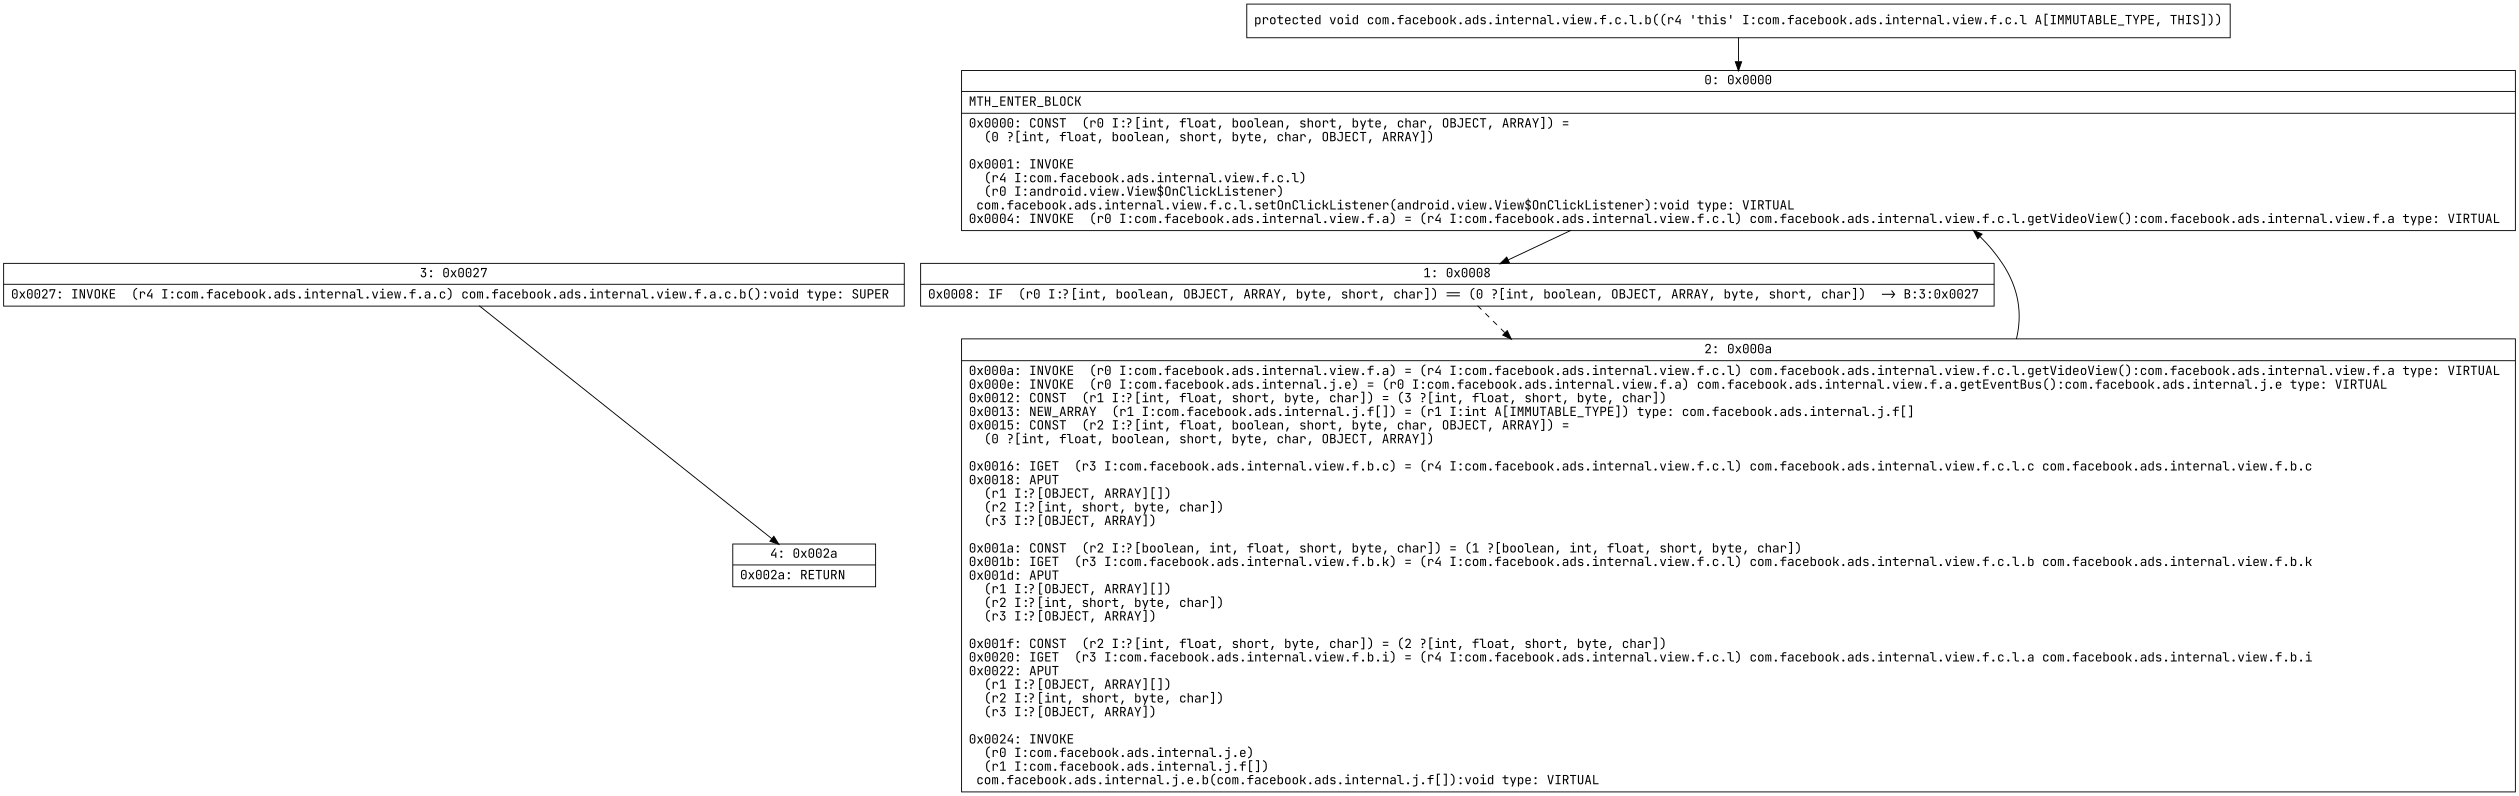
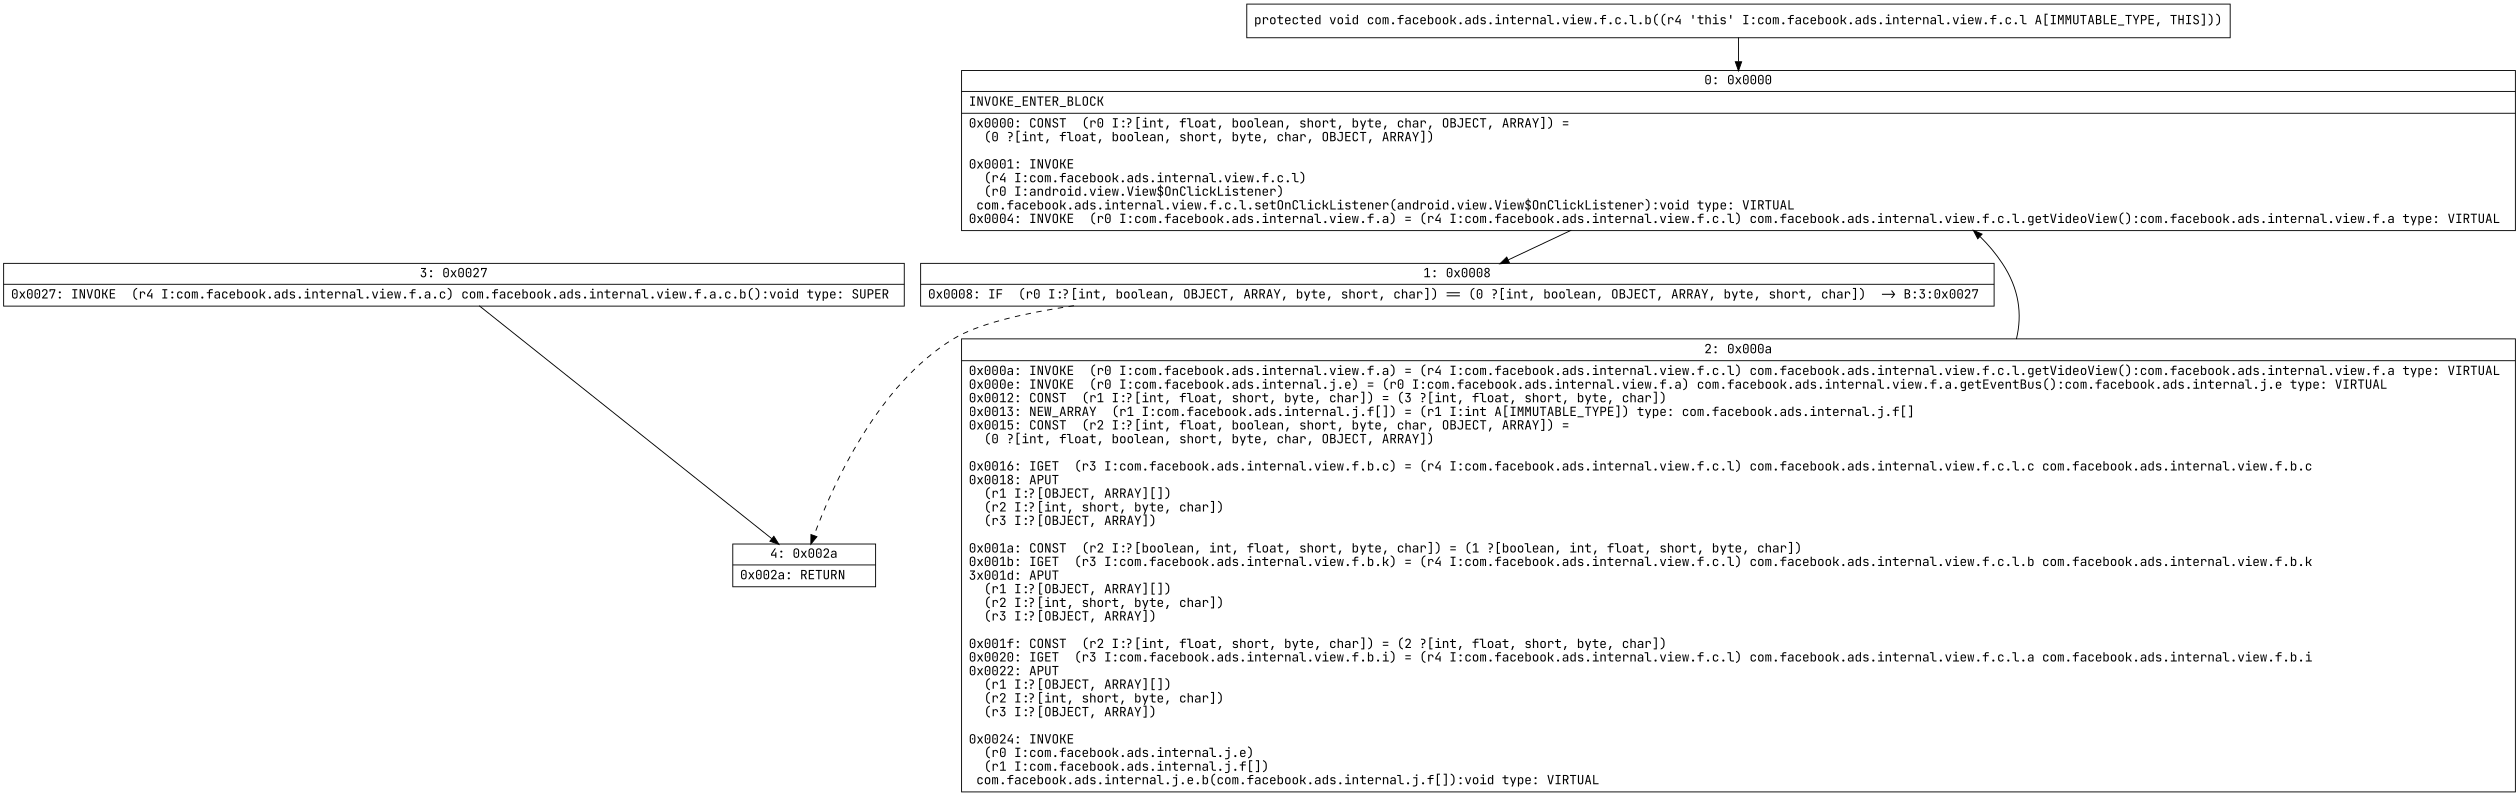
node "0: 0x0000": text "MTH_ENTER_BLOCK" -> "INVOKE_ENTER_BLOCK"
edge "1: 0x0008" -> "2: 0x000a": now "1: 0x0008" -> "4: 0x002a"
node "2: 0x000a": text "0x001d: APUT" -> "3x001d: APUT"
